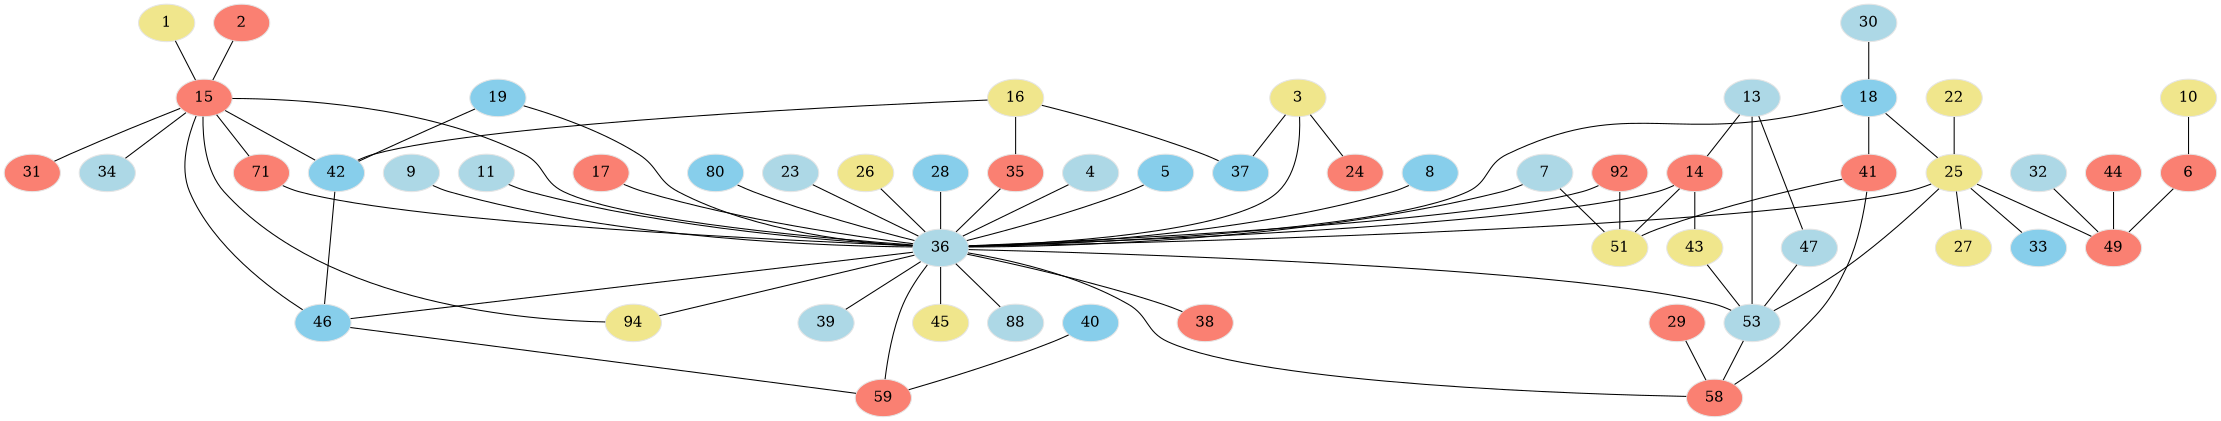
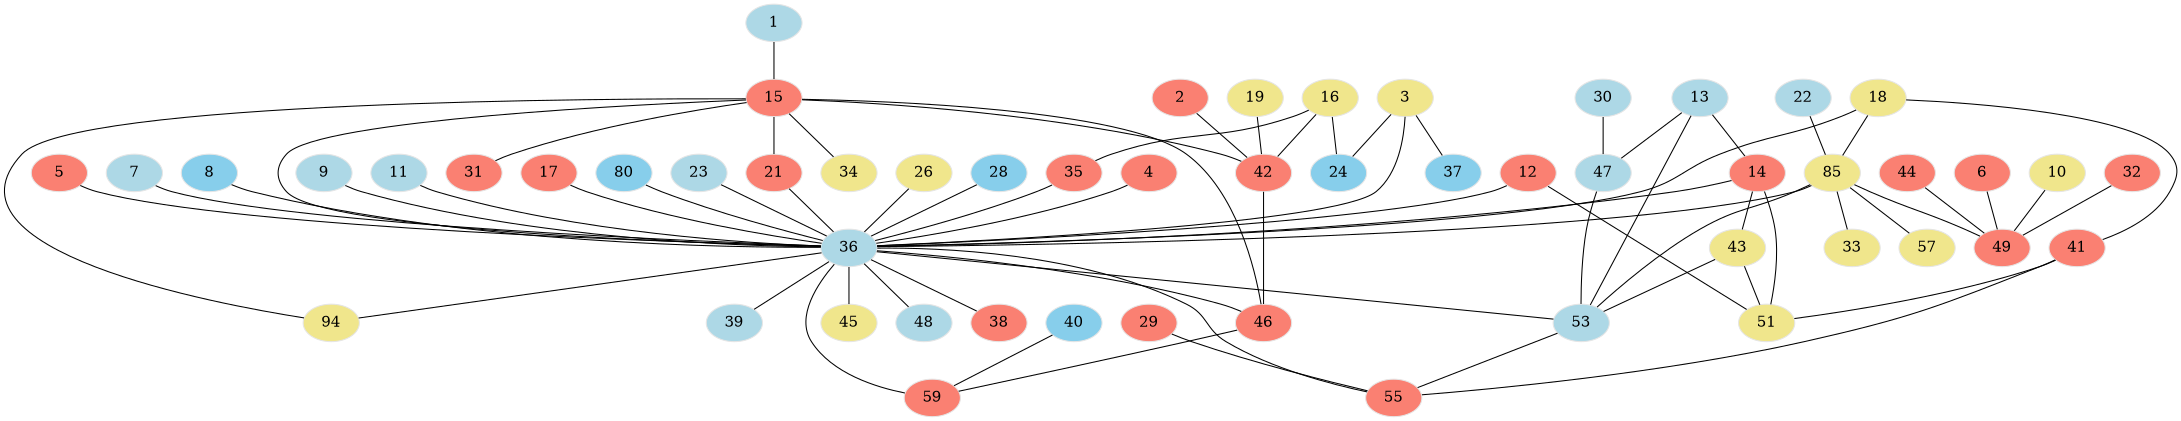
node "1": fillcolor khaki -> lightblue
edge "2" -- "15": now "2" -- "42"
edge "30" -- "18": now "30" -- "47"
node "19": fillcolor skyblue -> khaki
node "18": fillcolor skyblue -> khaki
node "22": fillcolor khaki -> lightblue
edge "16" -- "37": now "16" -- "24"
edge "10" -- "6": now "10" -- "49"
node "34": fillcolor lightblue -> khaki
node "71": label "71" -> "21"
node "42": fillcolor skyblue -> salmon
node "4": fillcolor lightblue -> salmon
node "5": fillcolor skyblue -> salmon
node "24": fillcolor salmon -> skyblue
node "92": label "92" -> "12"
node "25": label "25" -> "85"
node "32": fillcolor lightblue -> salmon
edge "19" -- "36": removed
edge "7" -- "51": now "43" -- "51"
node "27": label "27" -> "57"
node "33": fillcolor skyblue -> khaki
node "46": fillcolor skyblue -> salmon
node "88": label "88" -> "48"
node "58": label "58" -> "55"
